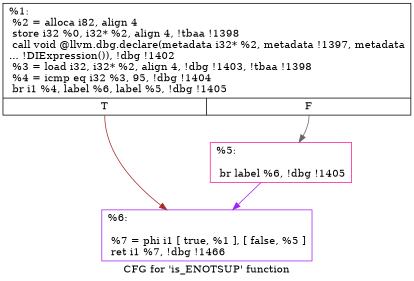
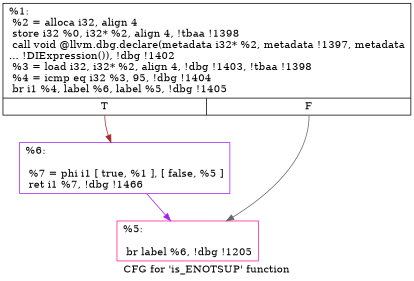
node "%1:": text "%2 = alloca i82, align 4" -> "%2 = alloca i32, align 4"
node "%5:": text "br label %6, !dbg !1405" -> "br label %6, !dbg !1205"
edge "%5:" -> "%6:": reversed
